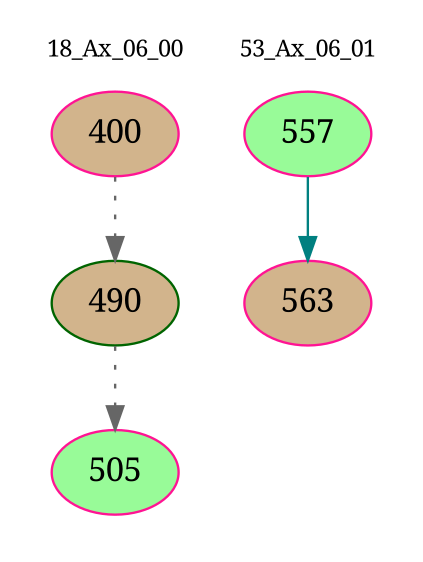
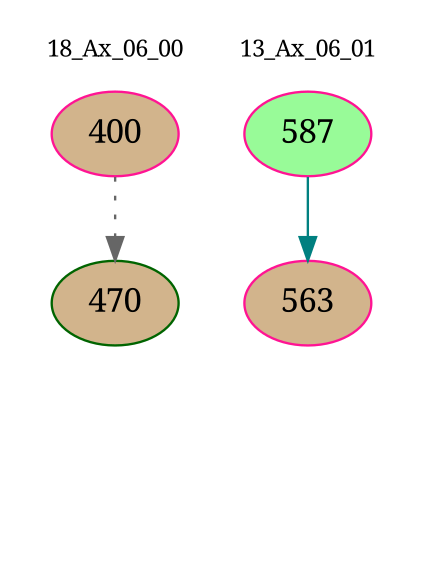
cluster "53_Ax_06_01": label "53_Ax_06_01" -> "13_Ax_06_01"
node "557": label "557" -> "587"
node "490": label "490" -> "470"
node "505": removed
